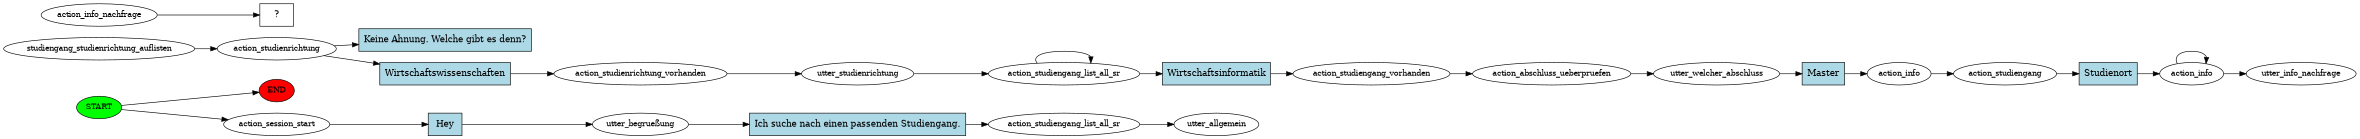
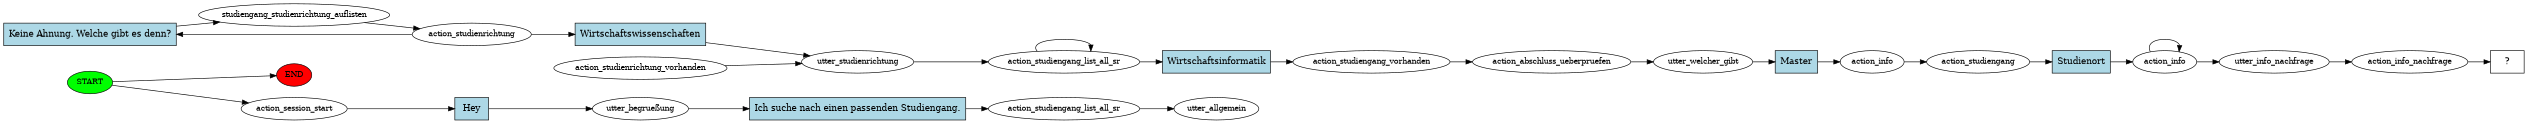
edge "Keine Ahnung. Welche gibt es denn?" -> "studiengang_studienrichtung_auflisten": added
edge "utter_info_nachfrage" -> "action_info_nachfrage": added
edge "Wirtschaftswissenschaften" -> "action_studienrichtung_vorhanden": now "Wirtschaftswissenschaften" -> "utter_studienrichtung"
node "utter_welcher_abschluss": label "utter_welcher_abschluss" -> "utter_welcher_gibt"
